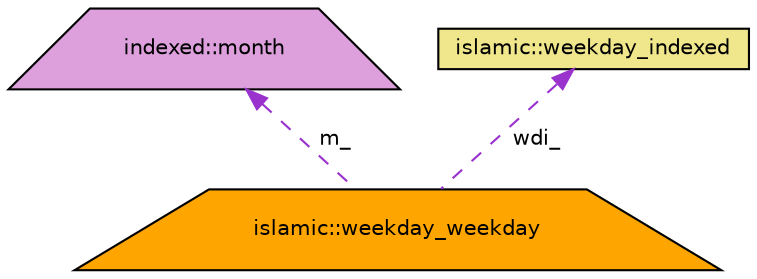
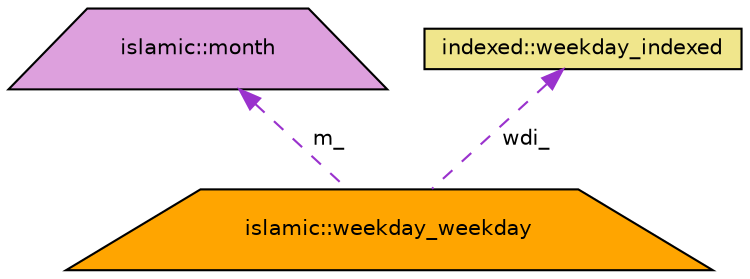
node "indexed::month": label "indexed::month" -> "islamic::month"
node "islamic::weekday_indexed": label "islamic::weekday_indexed" -> "indexed::weekday_indexed"
